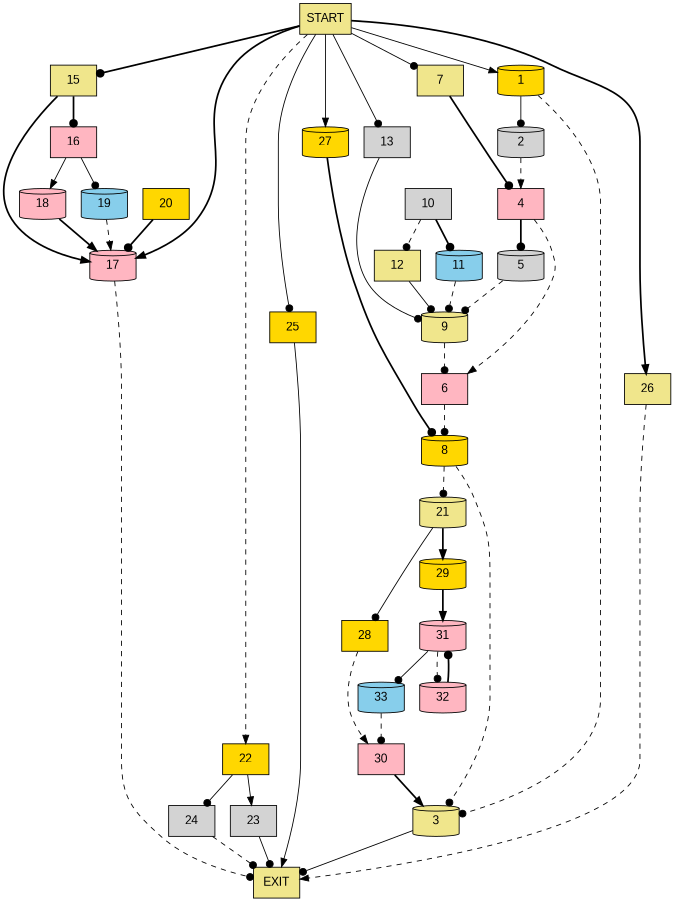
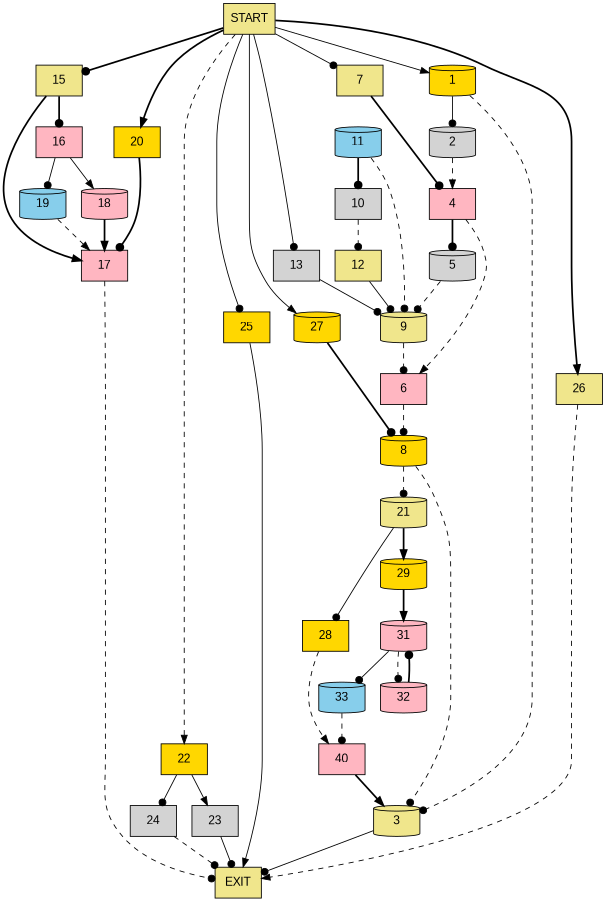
edge "START" -> "17": now "START" -> "20"
edge "10" -> "11": reversed
node "17": shape cylinder -> box
node "30": label "30" -> "40"
